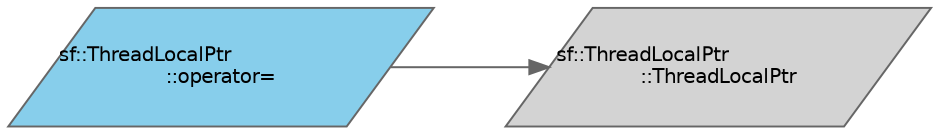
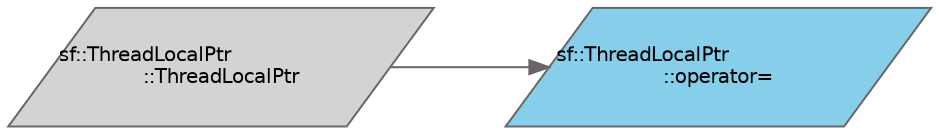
edge "sf::ThreadLocalPtr ::operator=" -> "sf::ThreadLocalPtr ::ThreadLocalPtr": reversed
